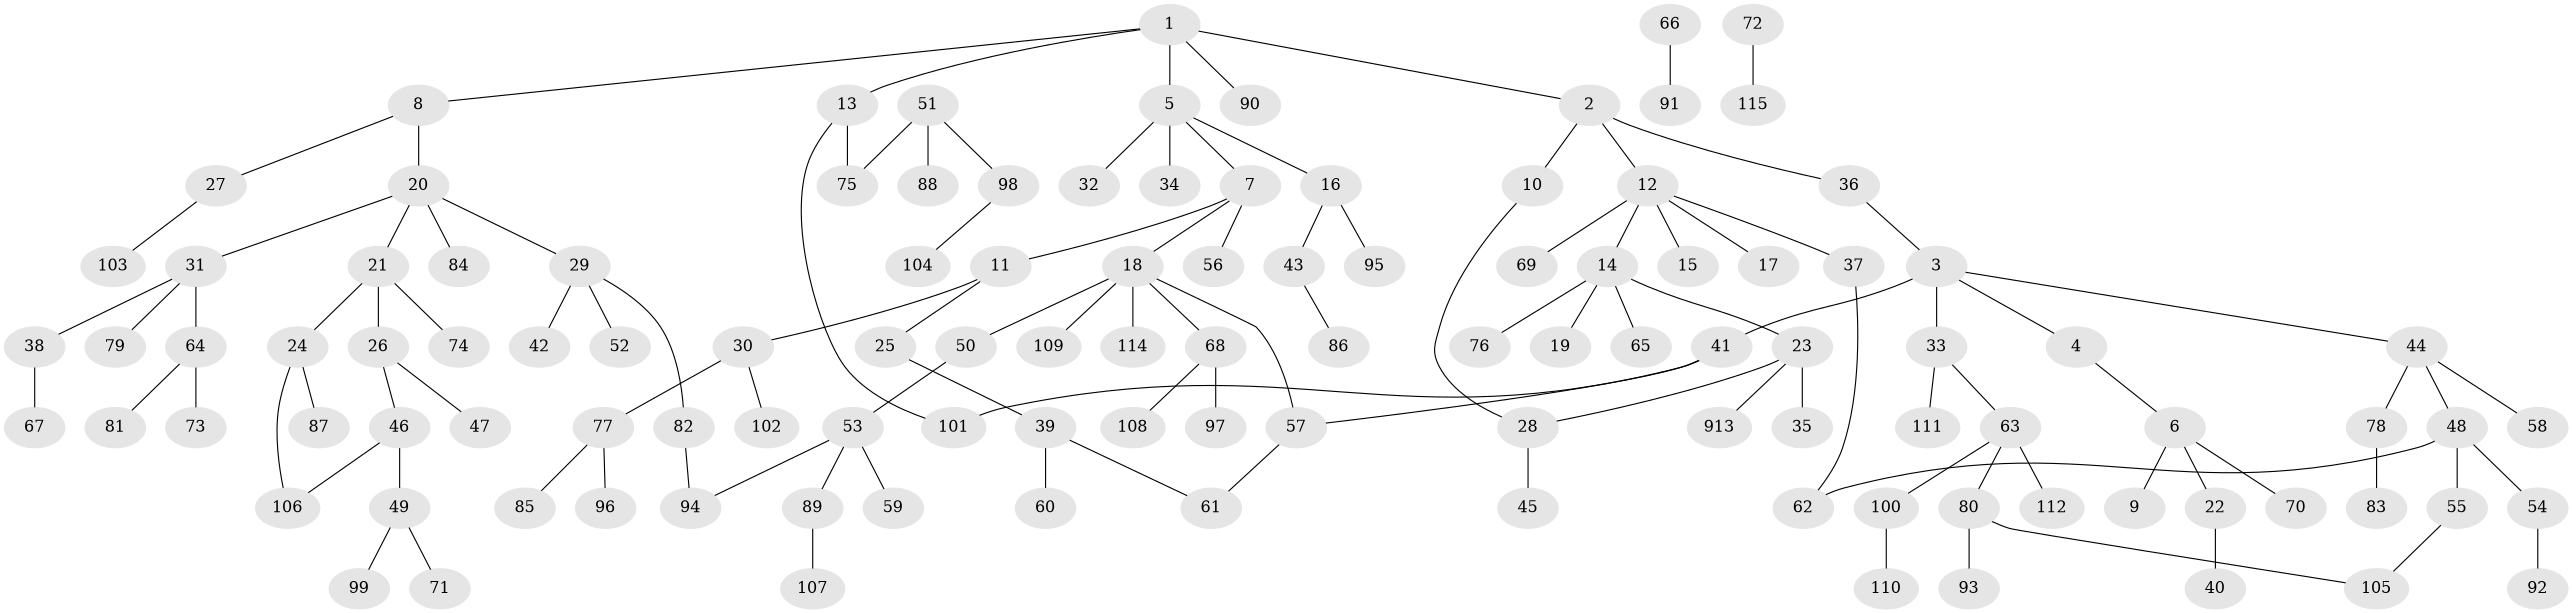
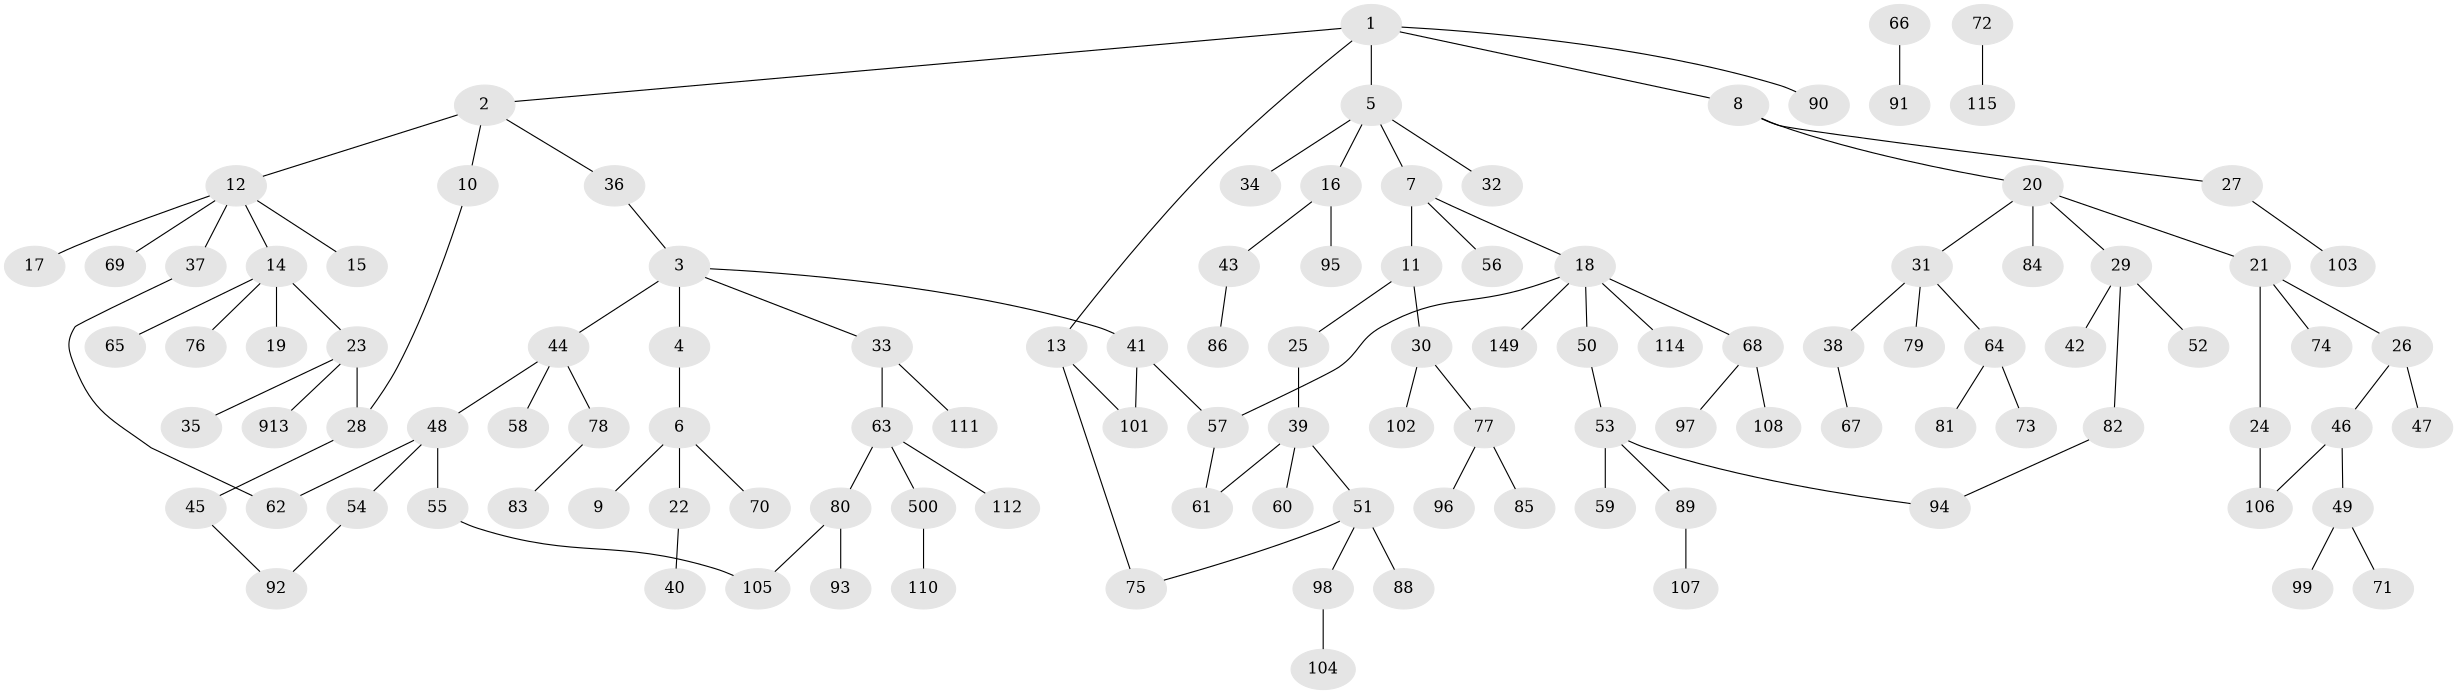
node "109": label "109" -> "149"
node "87": removed
edge "39" -- "51": added
node "100": label "100" -> "500"
edge "45" -- "92": added
